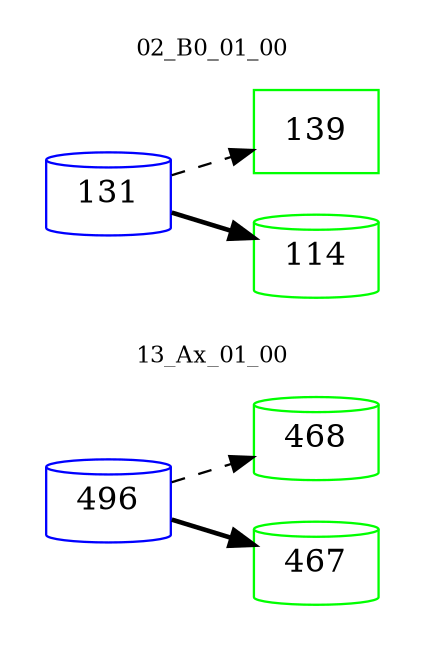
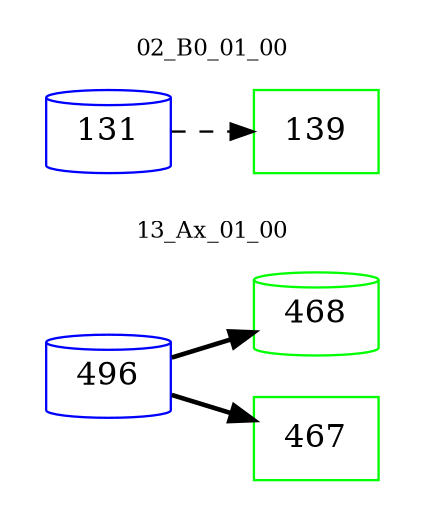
node "114": removed
edge "496" -> "468": style dashed -> bold
node "467": shape cylinder -> box
